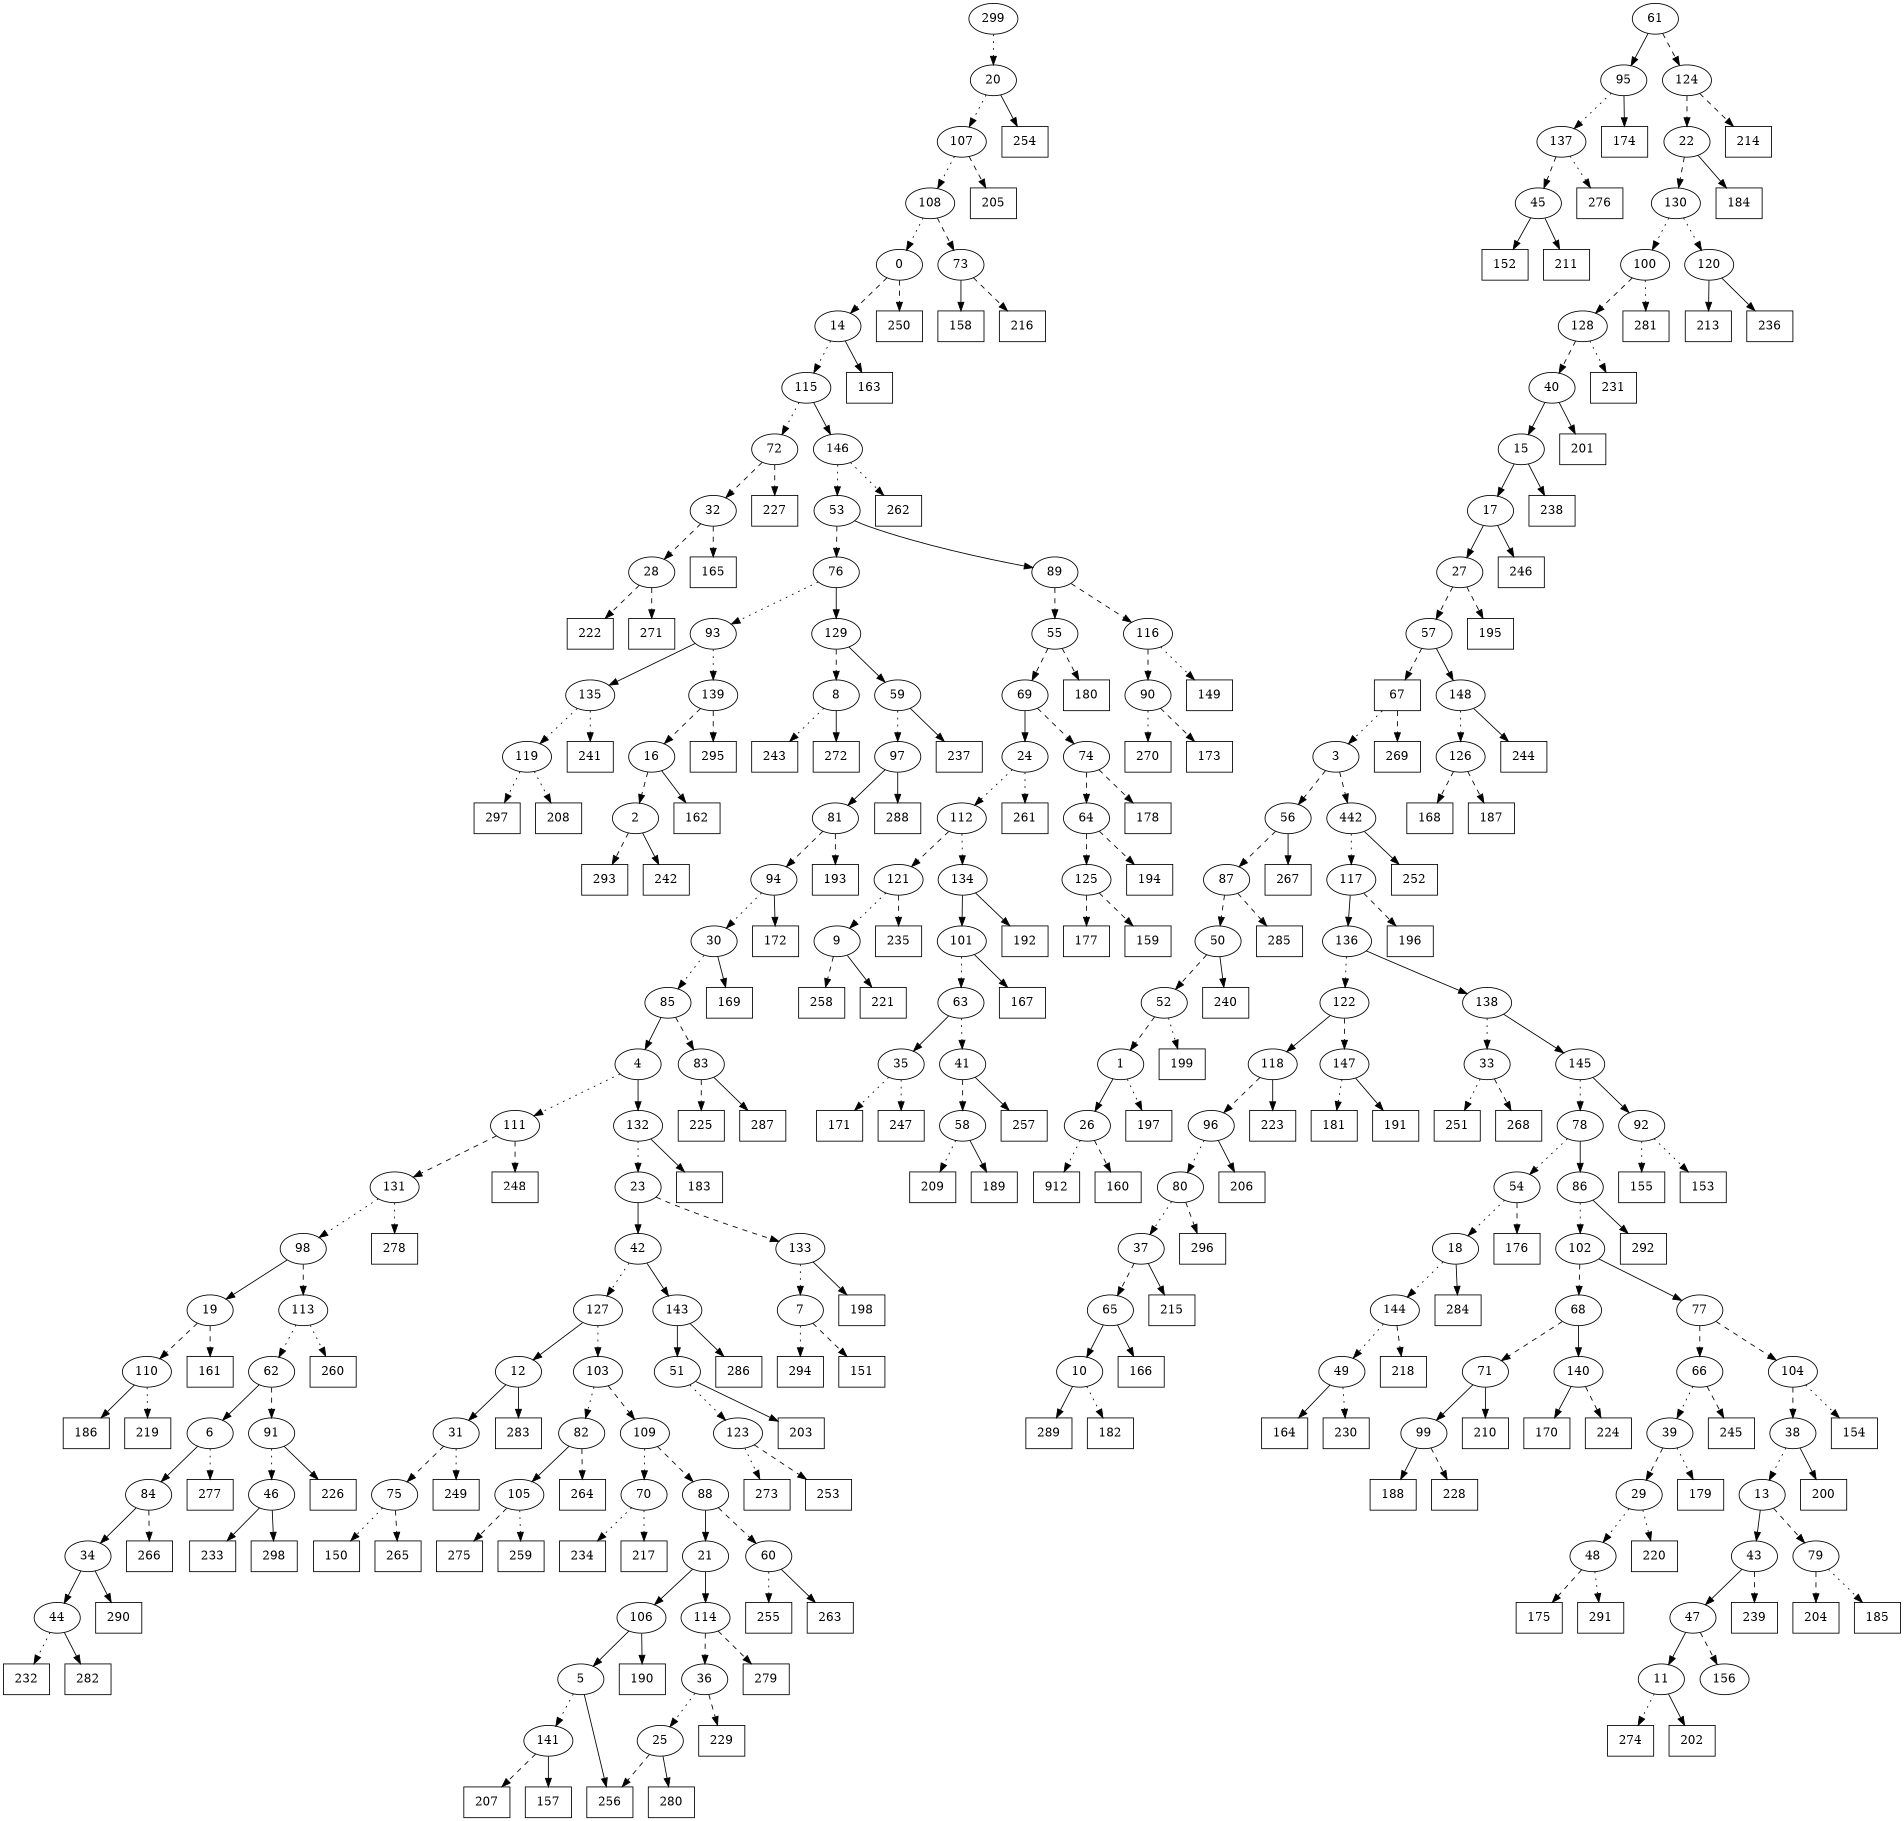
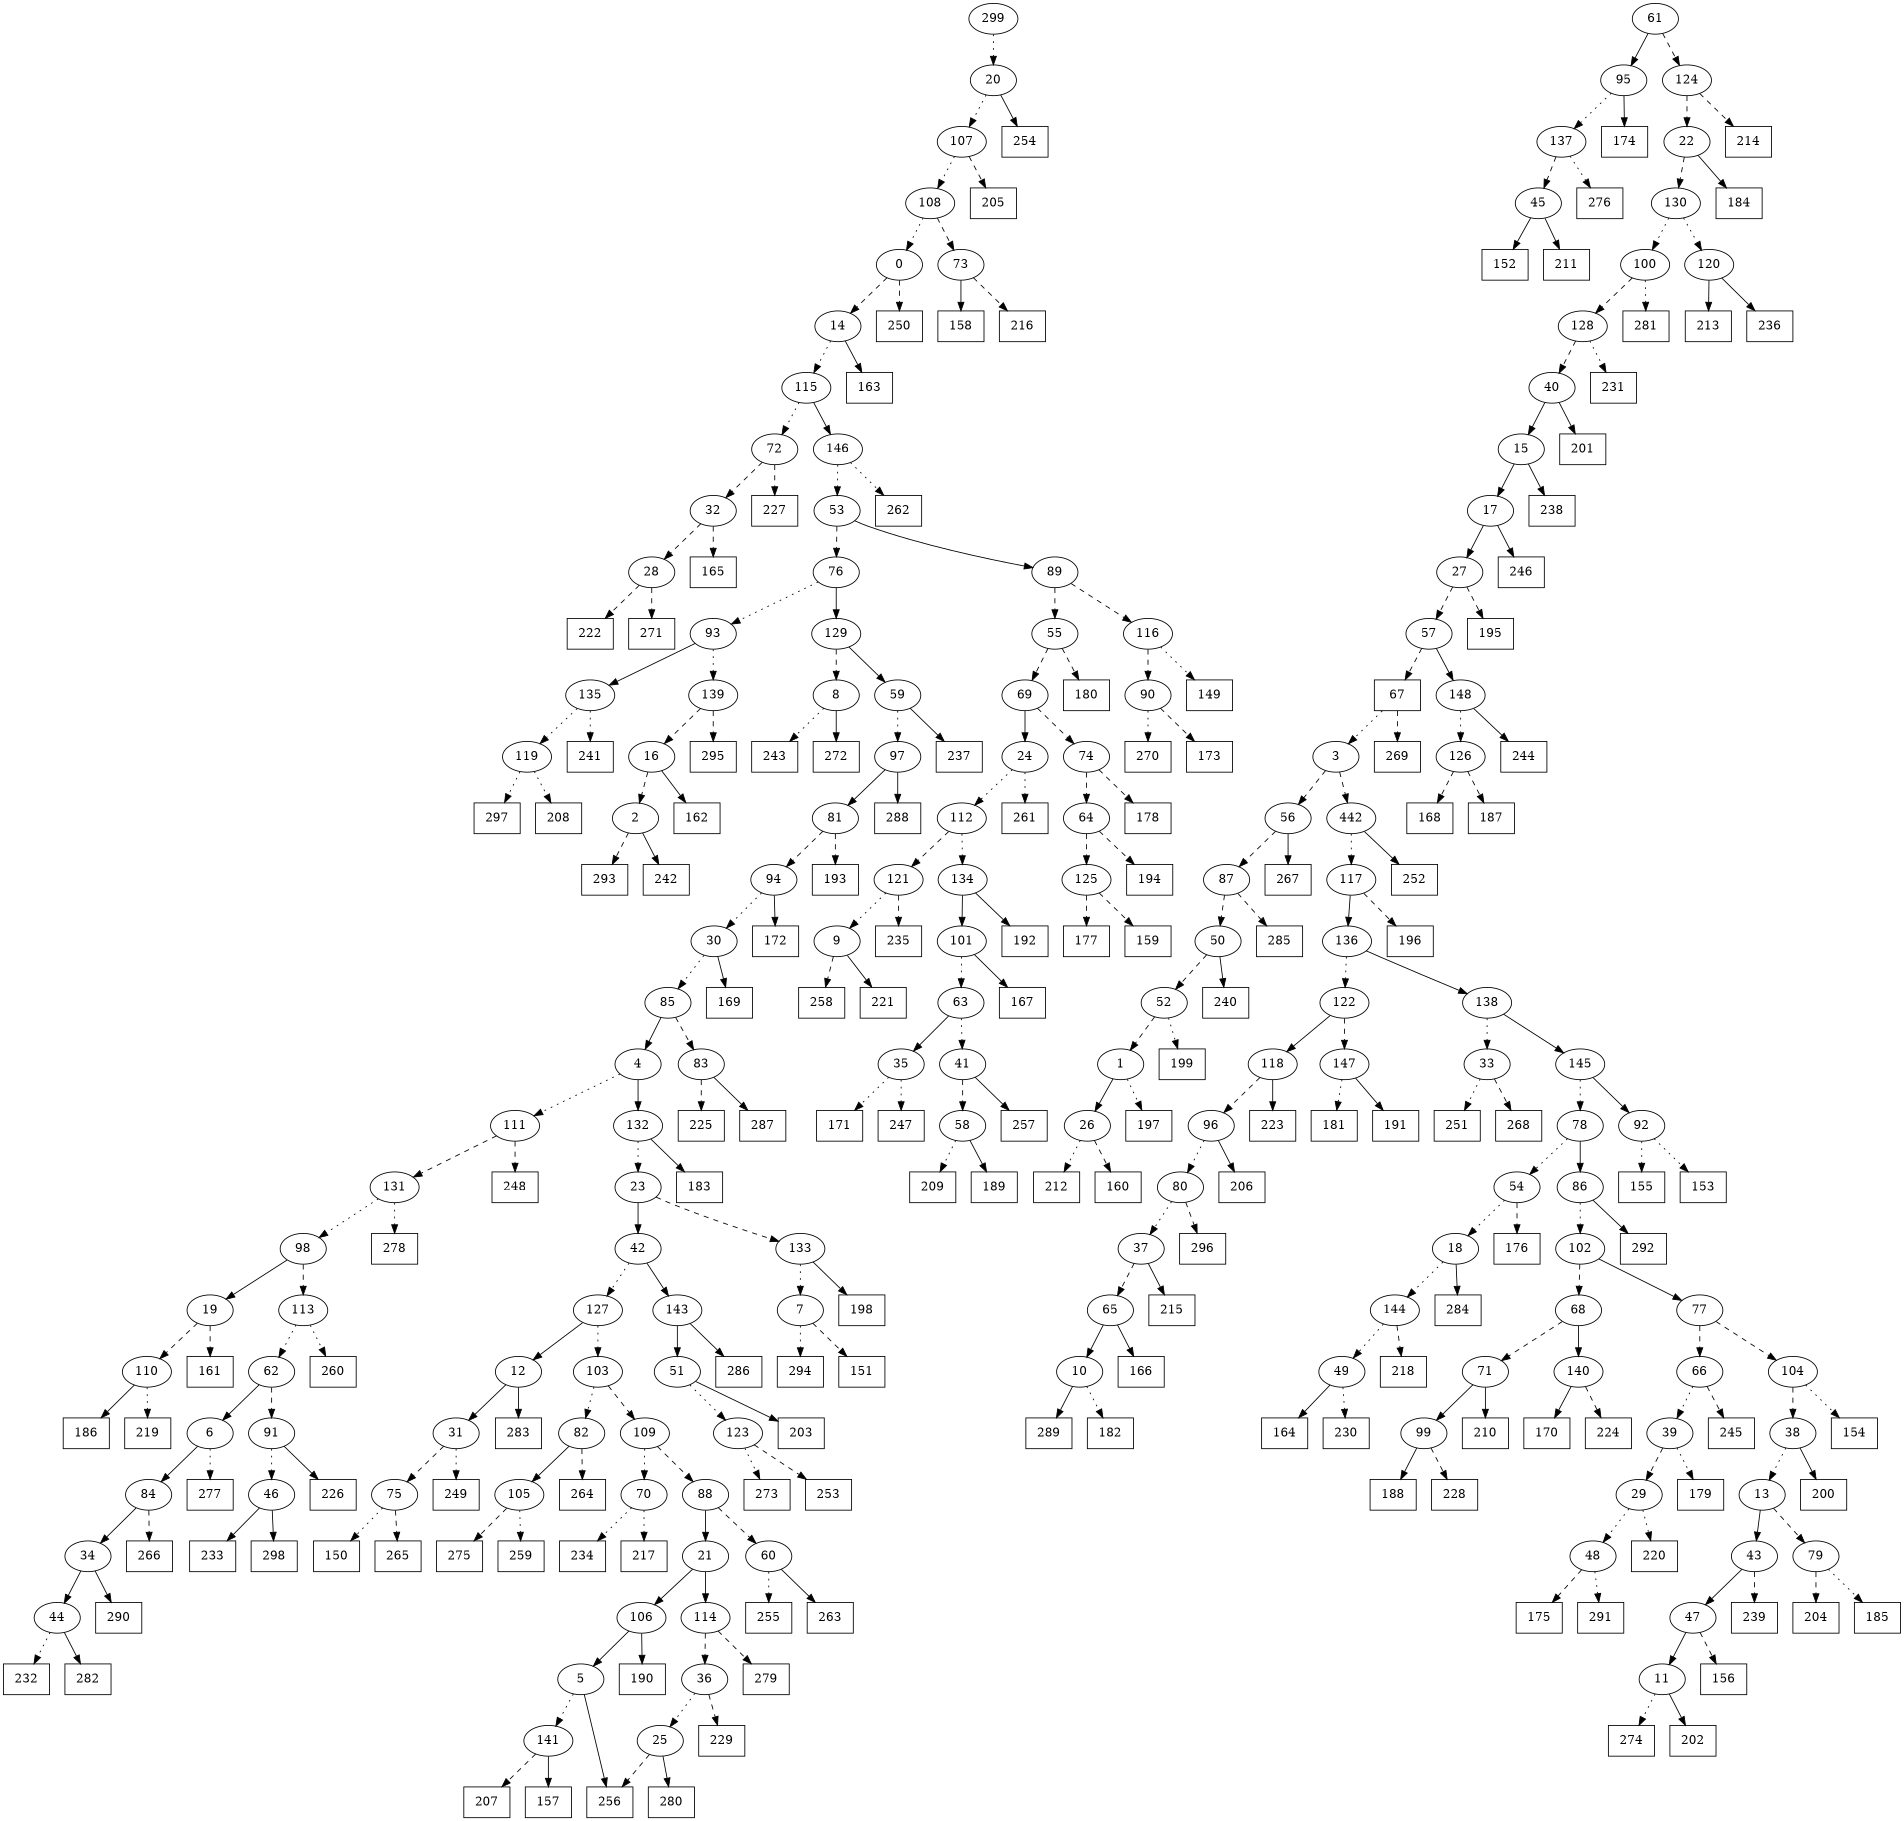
node "912": label "912" -> "212"
node "156": shape ellipse -> box
